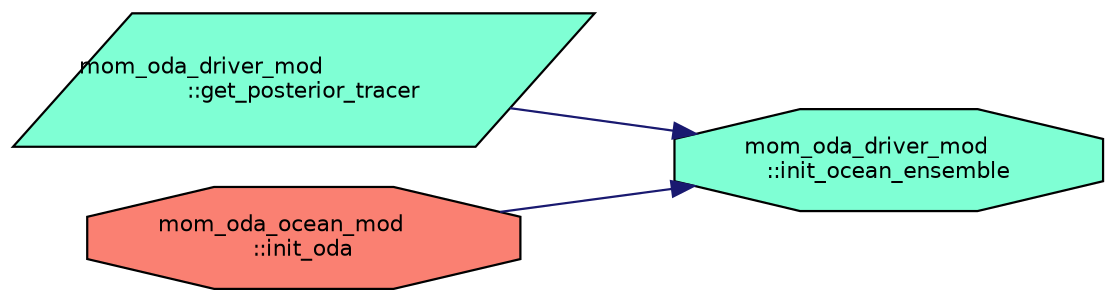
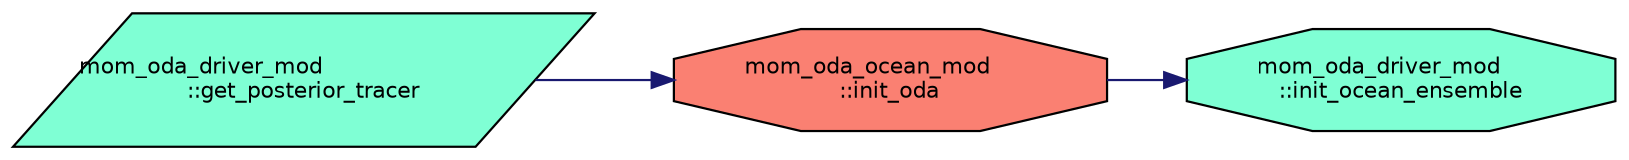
edge "mom_oda_driver_mod ::get_posterior_tracer" -> "mom_oda_driver_mod ::init_ocean_ensemble": now "mom_oda_driver_mod ::get_posterior_tracer" -> "mom_oda_ocean_mod ::init_oda"
